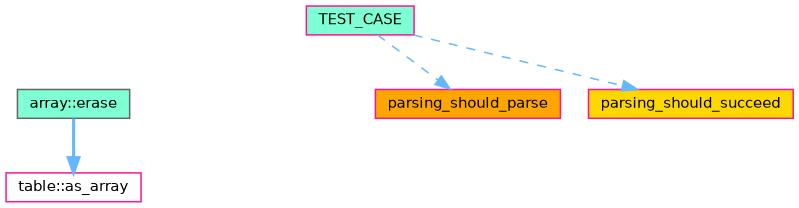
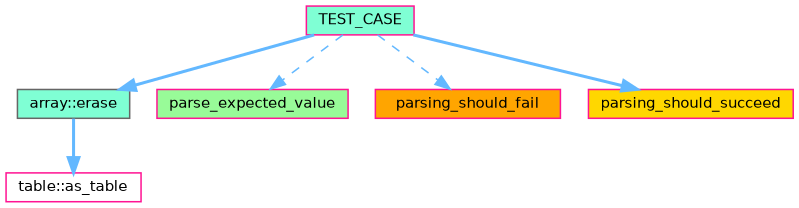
edge "TEST_CASE" -> "array::erase": added
edge "TEST_CASE" -> "parsing_should_succeed": style dashed -> bold
node "parse_expected_value": added
node "parsing_should_parse": label "parsing_should_parse" -> "parsing_should_fail"
node "table::as_array": label "table::as_array" -> "table::as_table"
